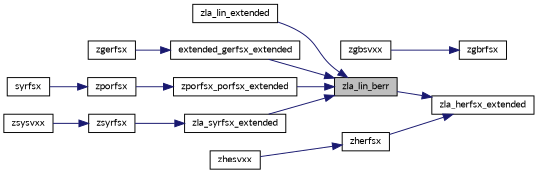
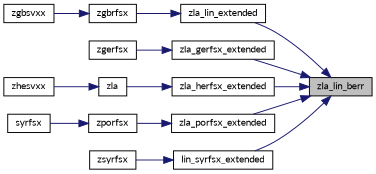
edge "zgbrfsx" -> "zla_lin_extended": added
node "extended_gerfsx_extended": label "extended_gerfsx_extended" -> "zla_gerfsx_extended"
node "zporfsx_porfsx_extended": label "zporfsx_porfsx_extended" -> "zla_porfsx_extended"
edge "zla_lin_berr" -> "zla_herfsx_extended": reversed
node "zsysvxx": removed
node "zla_syrfsx_extended": label "zla_syrfsx_extended" -> "lin_syrfsx_extended"
node "zherfsx": label "zherfsx" -> "zla"
